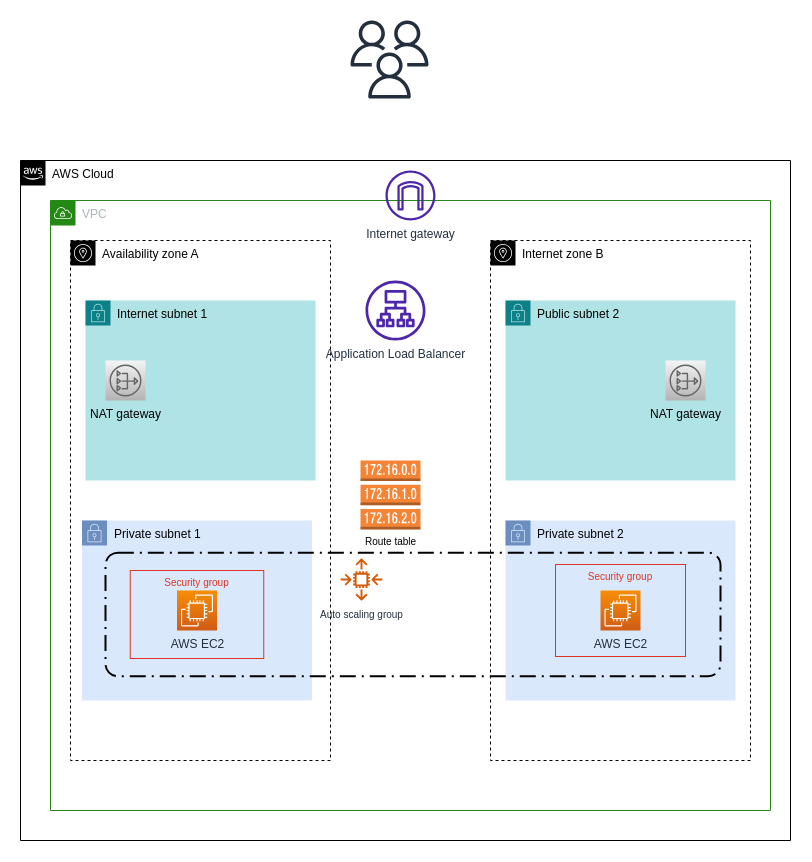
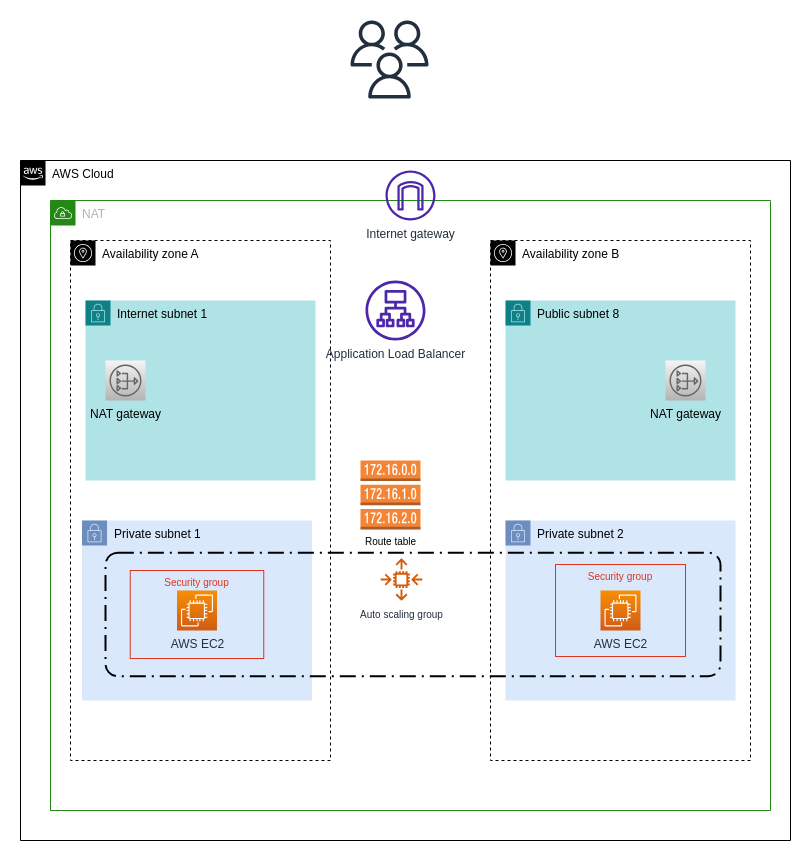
node "VPC": label "VPC" -> "NAT"
node "Internet zone B": label "Internet zone B" -> "Availability zone B"
node "Public subnet 2": label "Public subnet 2" -> "Public subnet 8"
node "Auto scaling group": moved (362, 580) -> (402, 580)
